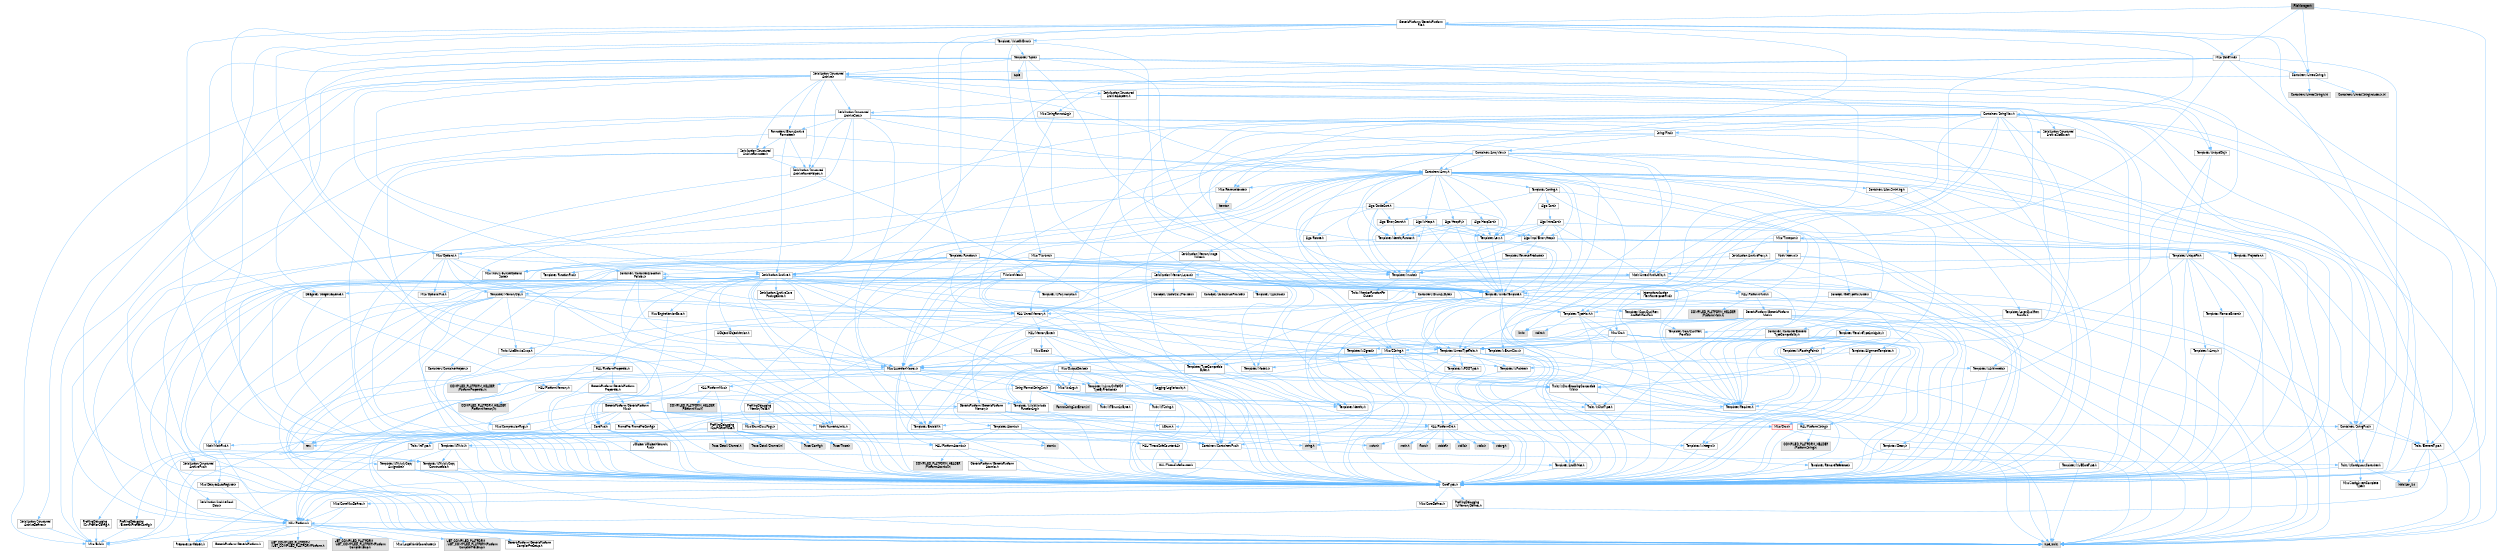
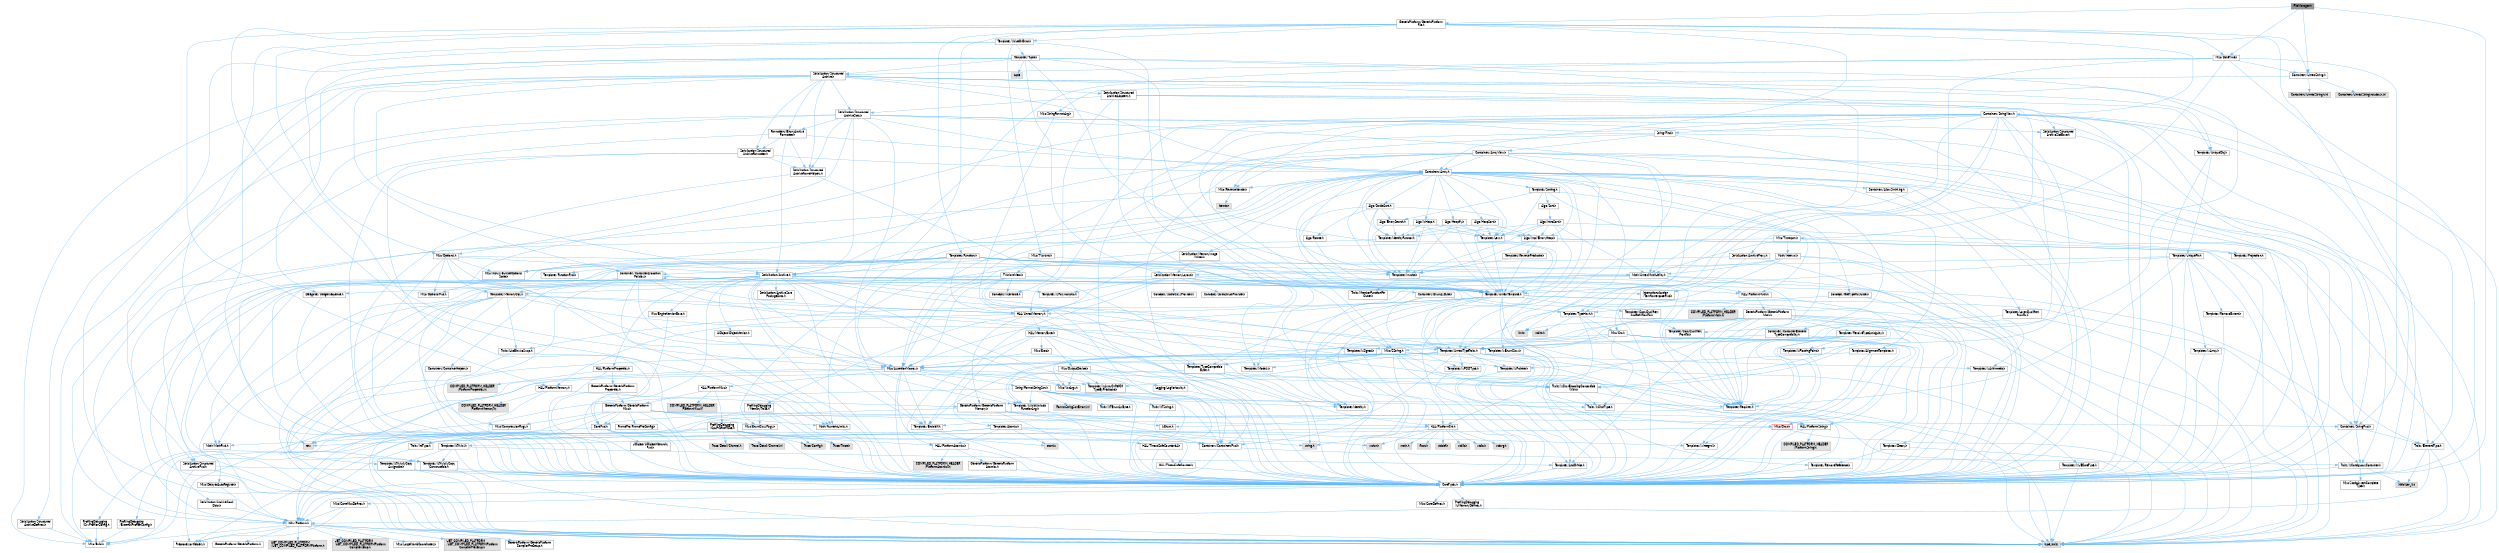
node "Concepts/Insertable.h": added
node "Templates/IsAbstract.h": removed
edge "Misc/OutputDevice.h" -> "CoreFwd.h": removed
